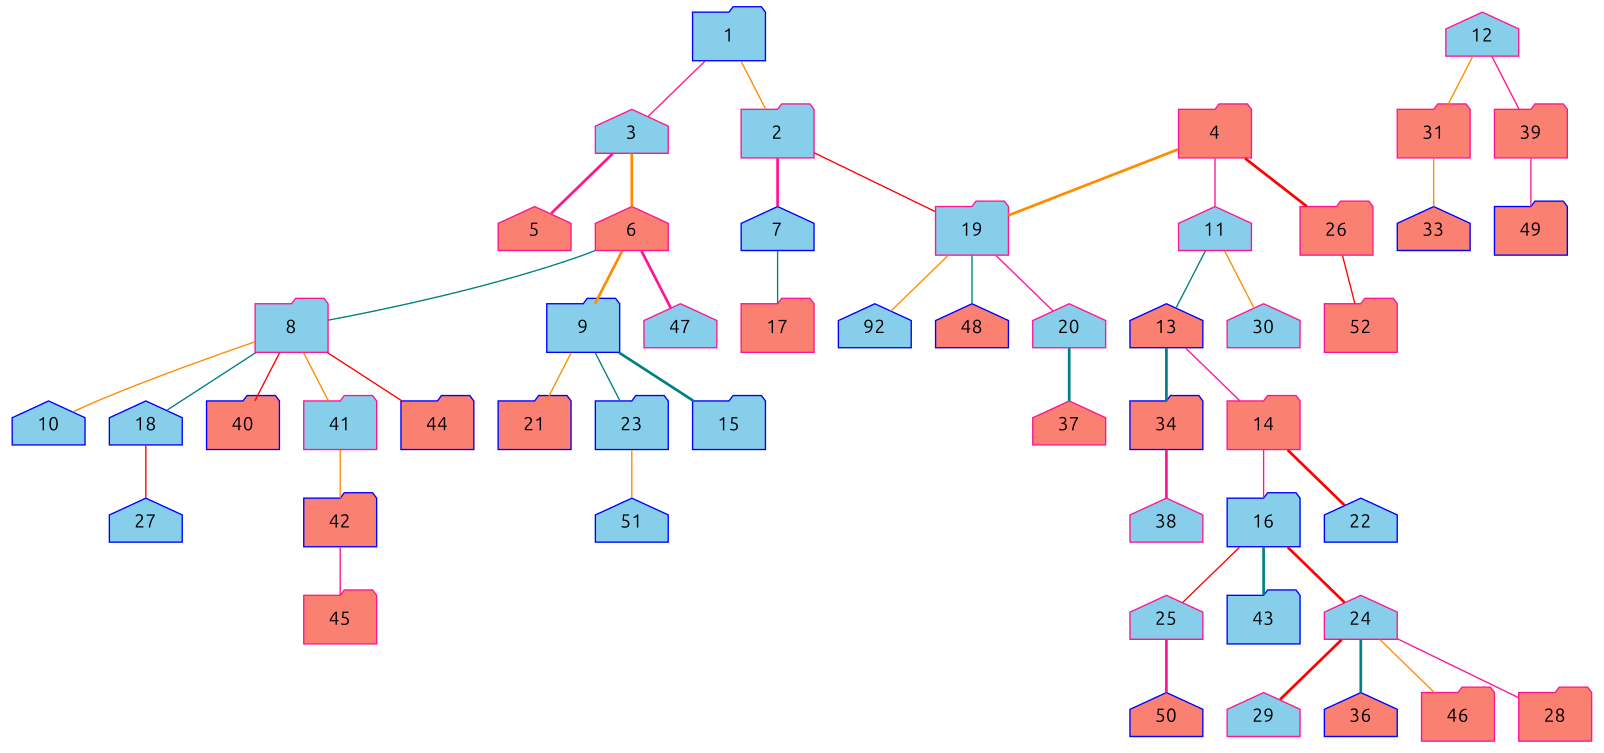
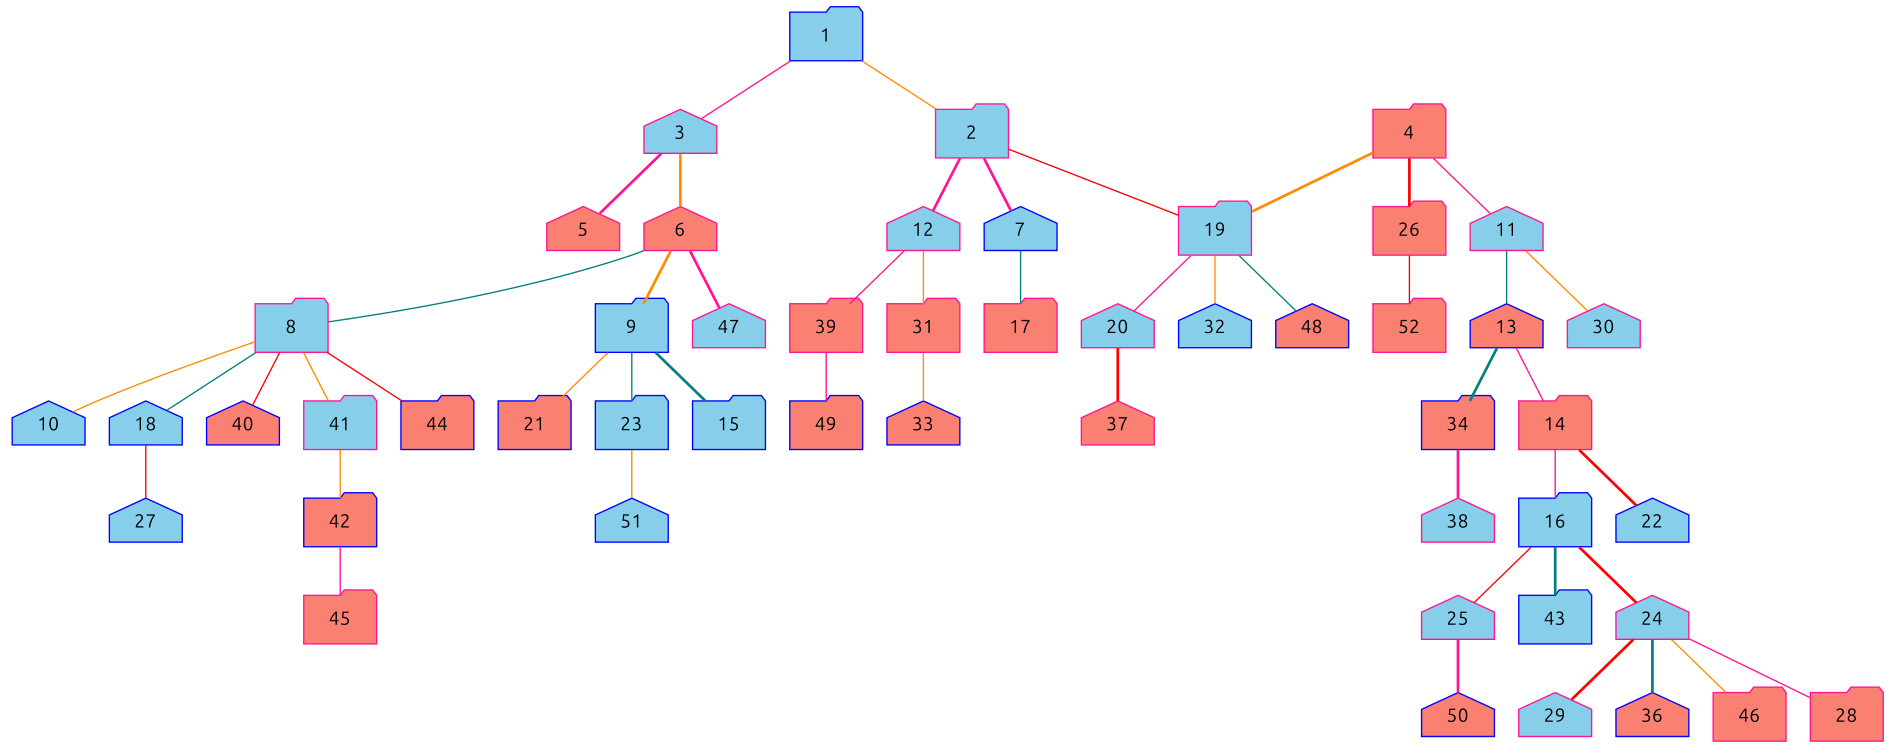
edge "2" -- "12": added
node "92": label "92" -> "32"
edge "20" -- "37": color teal -> red
node "40": shape folder -> house
